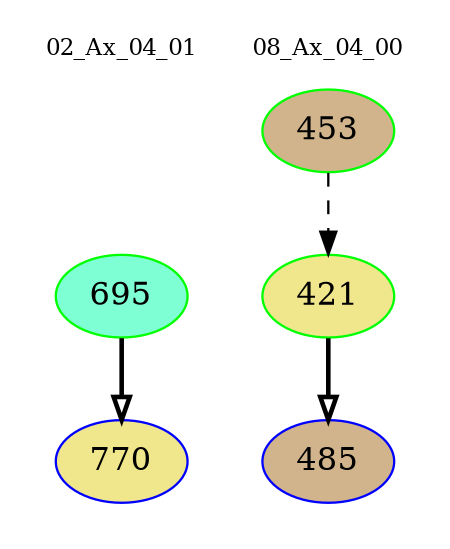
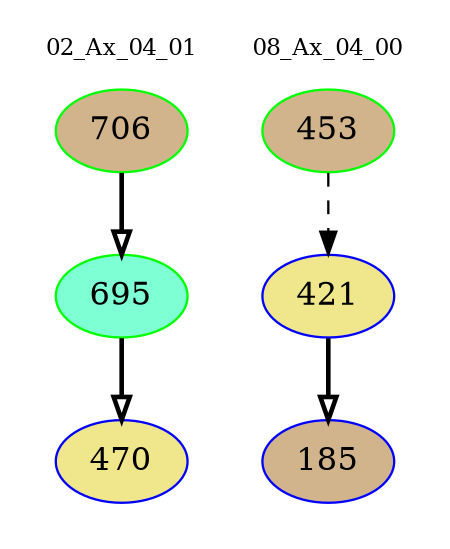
node "706": added
node "421": color green -> blue
node "770": label "770" -> "470"
node "485": label "485" -> "185"
